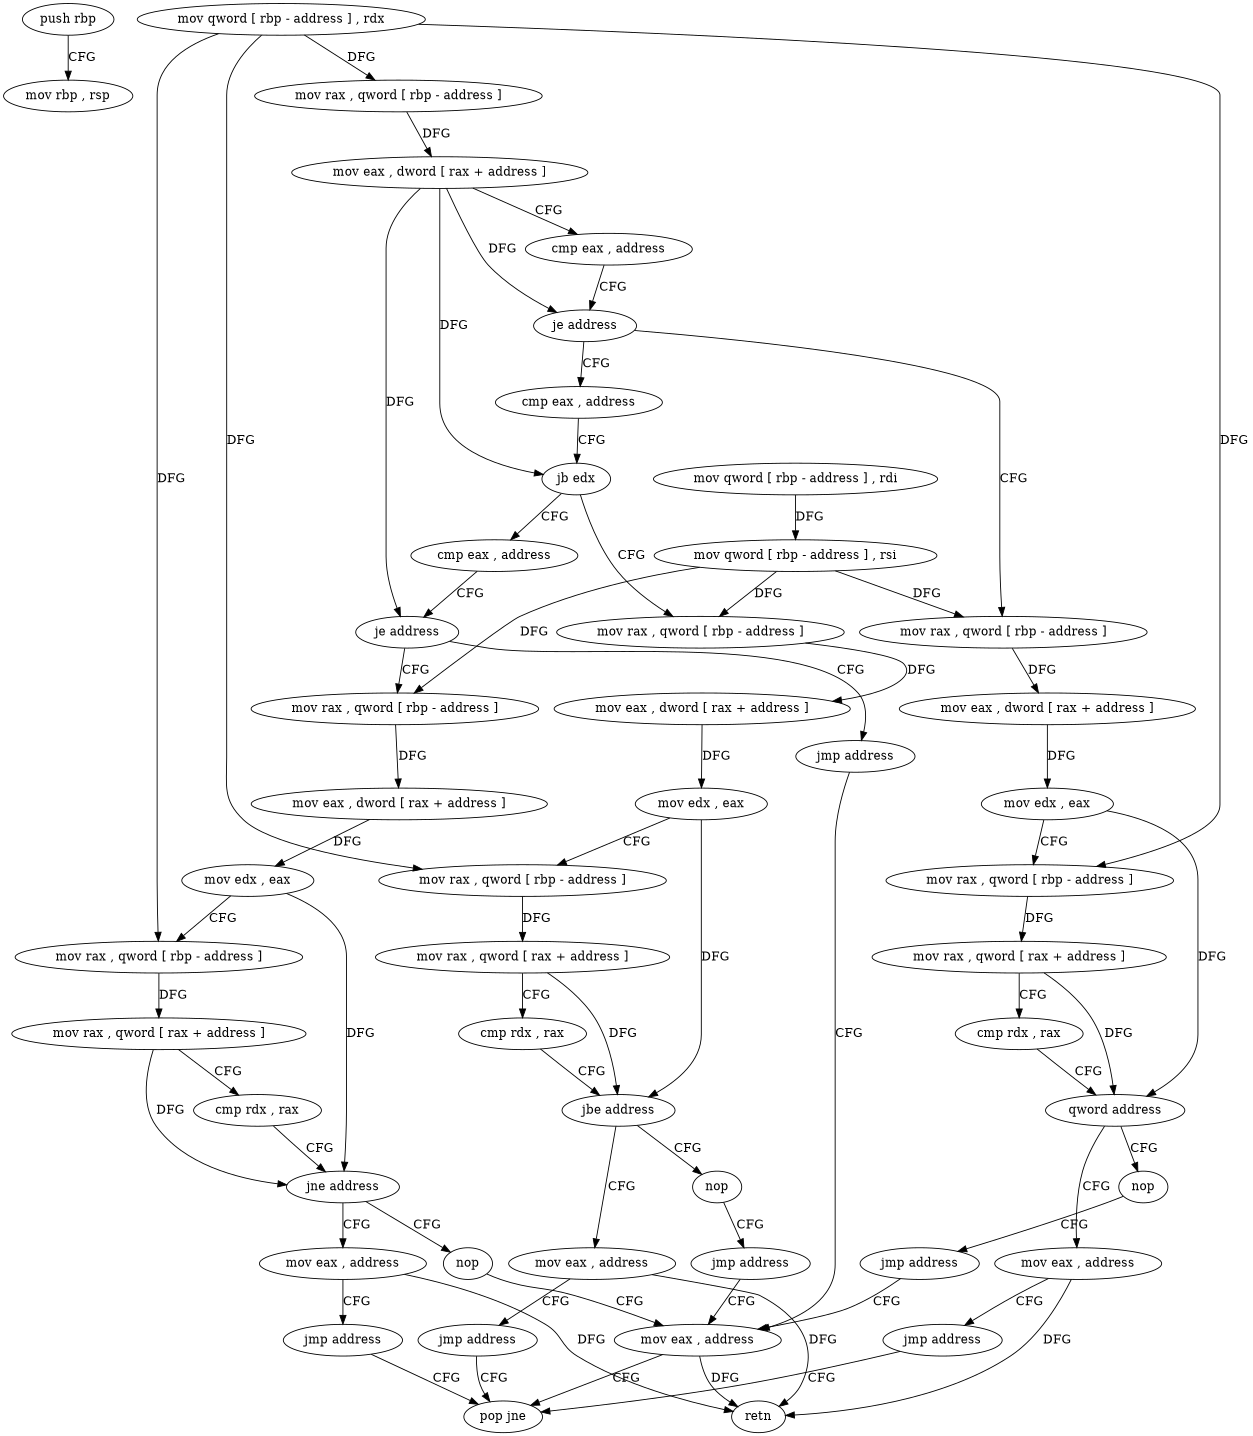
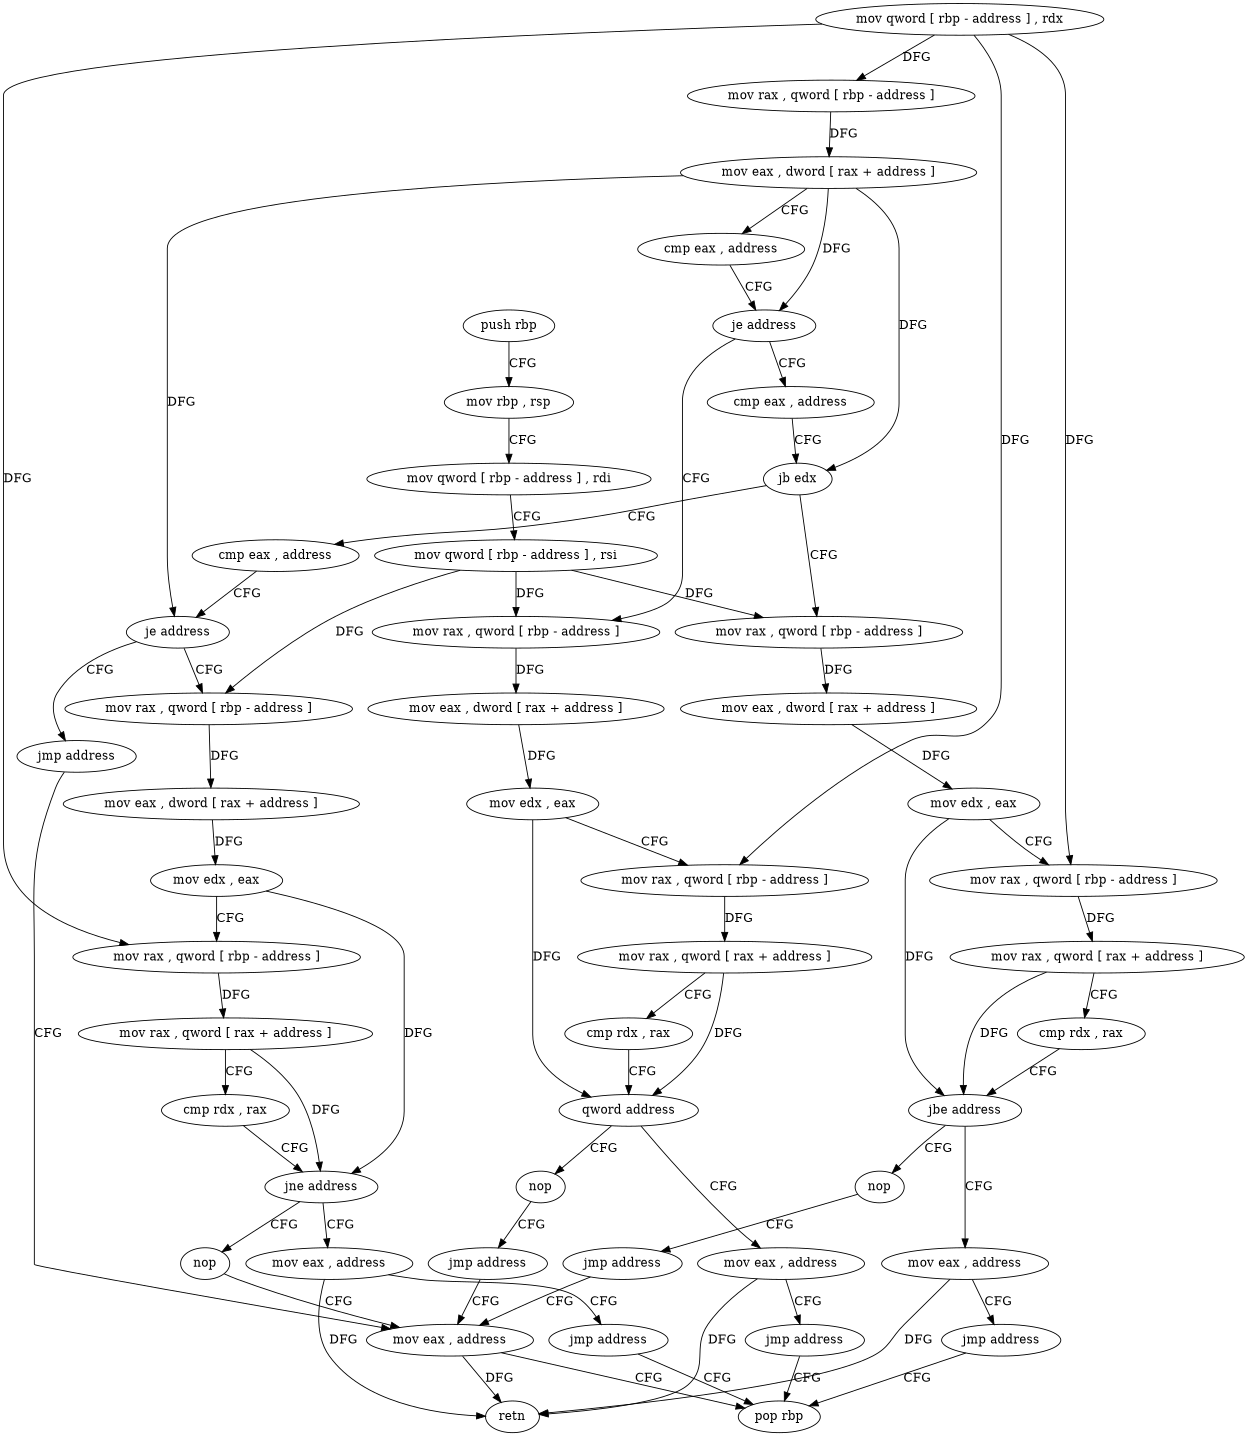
edge "mov rbp , rsp" -> "mov qword [ rbp - address ] , rdi": added, label "CFG"
edge "mov qword [ rbp - address ] , rdi" -> "mov qword [ rbp - address ] , rsi": label "DFG" -> "CFG"
node "pop jne": label "pop jne" -> "pop rbp"
